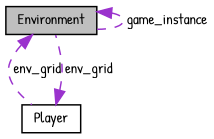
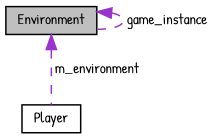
edge "Environment" -> "Player": removed, label "env_grid"
edge "Player" -> "Environment": label " env_grid" -> " m_environment"
